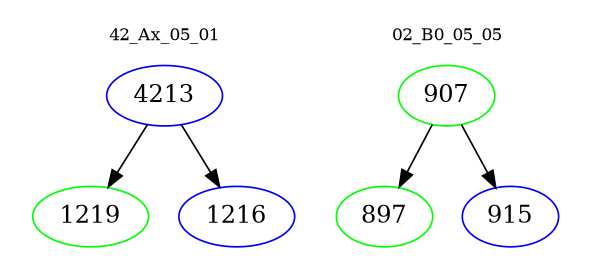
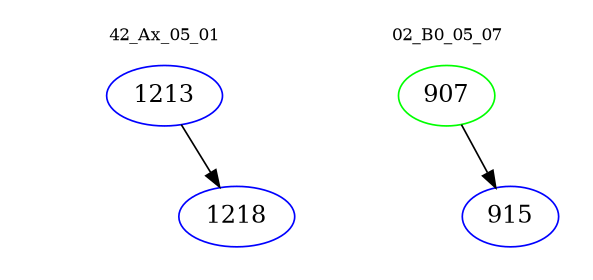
cluster "02_B0_05_05": label "02_B0_05_05" -> "02_B0_05_07"
node "4213": label "4213" -> "1213"
node "1219": removed
node "1216": label "1216" -> "1218"
node "897": removed
